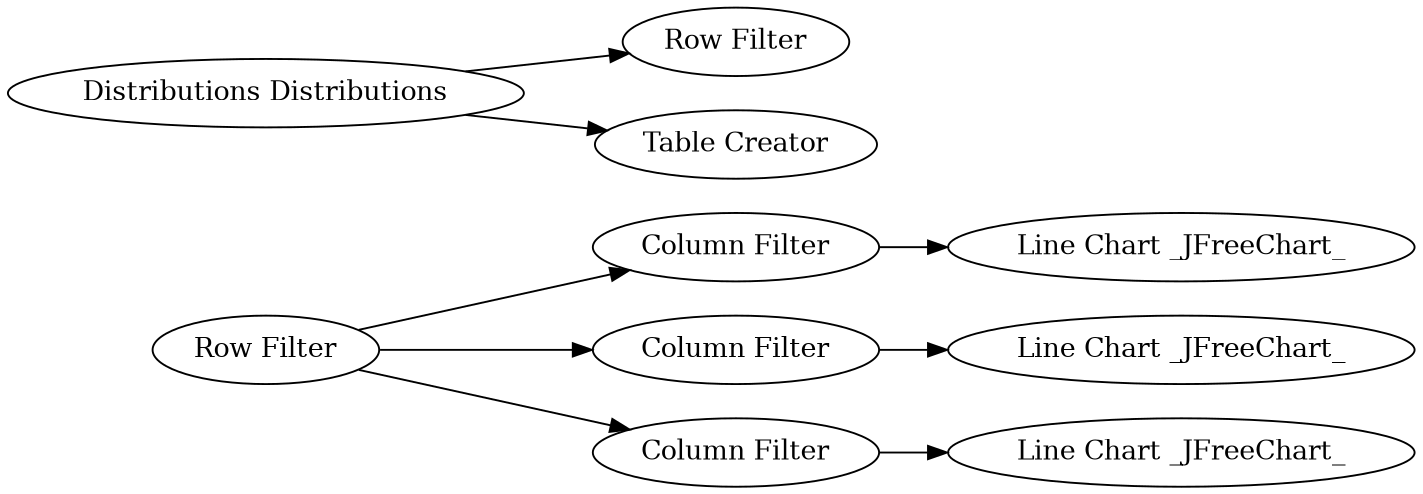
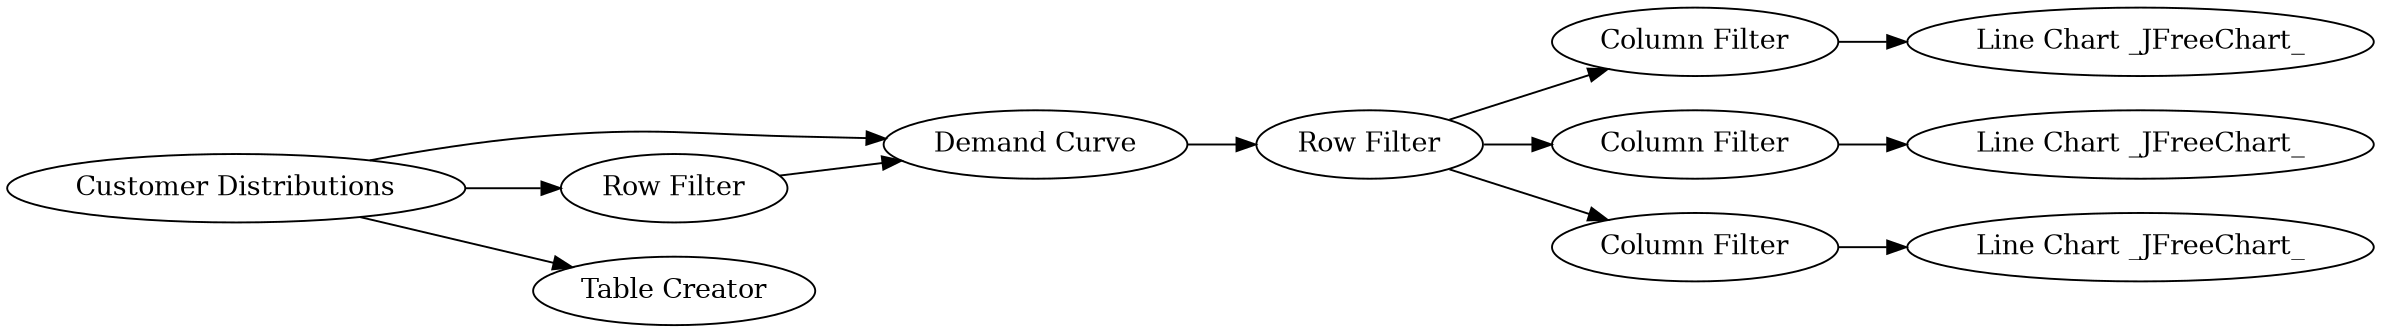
node "Distributions Distributions": label "Distributions Distributions" -> "Customer Distributions"
node "Demand Curve": added
